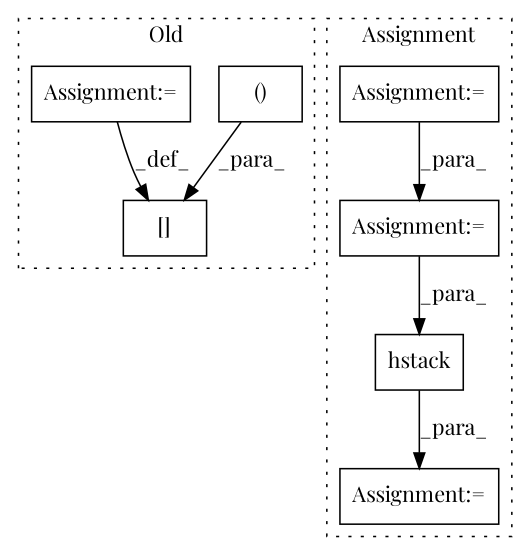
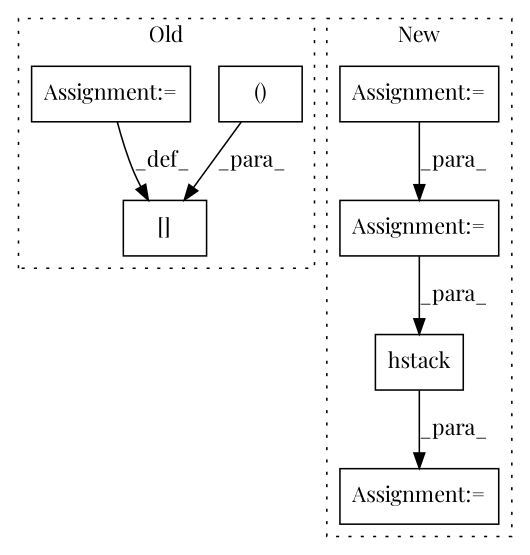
cluster "Assignment": label "Assignment" -> "New"
